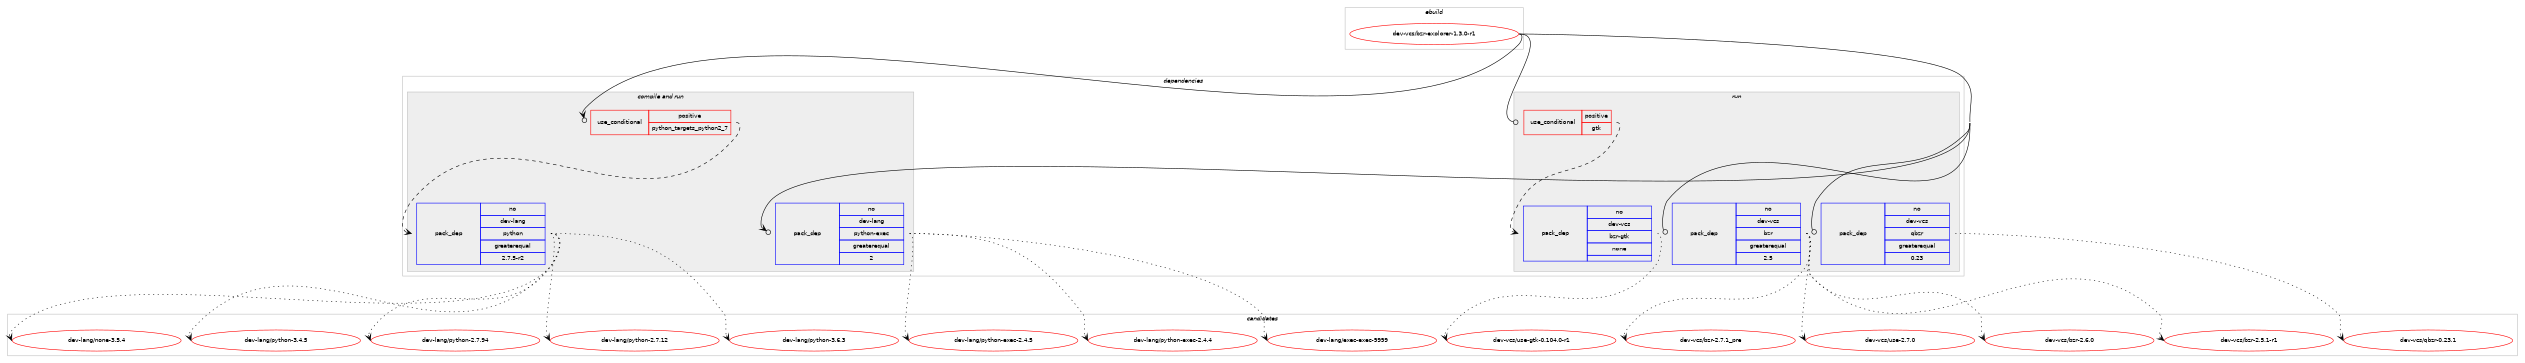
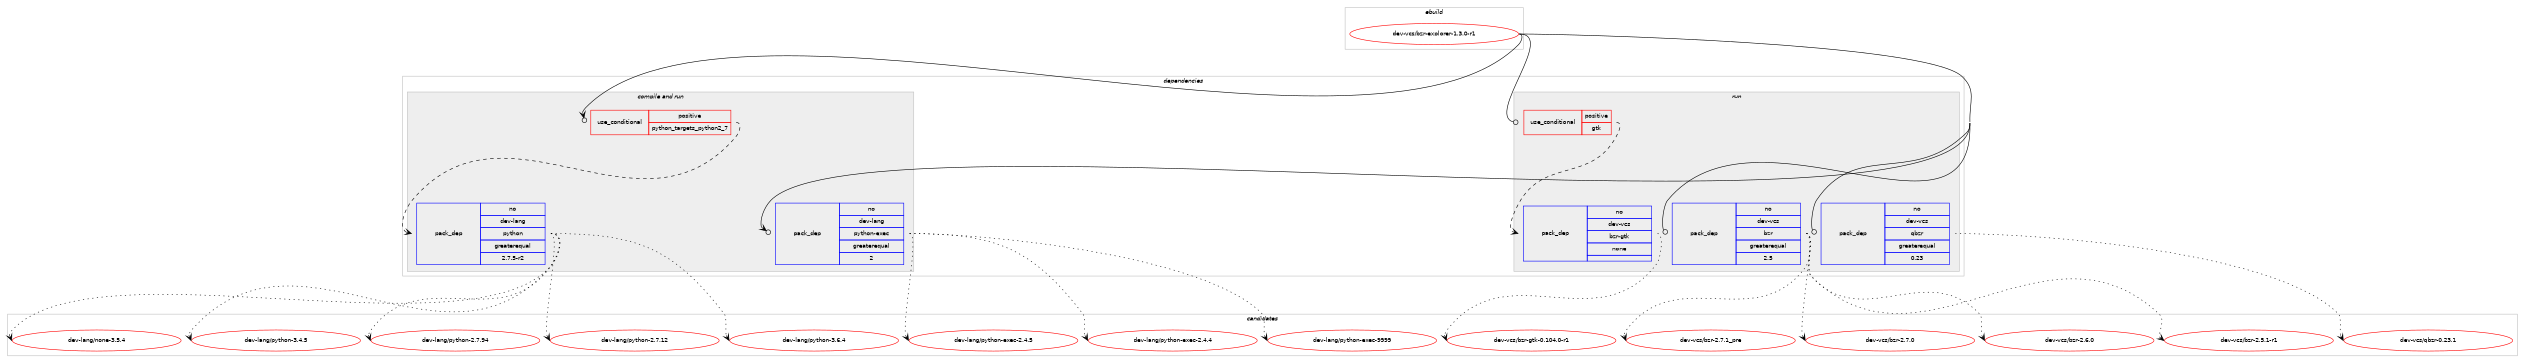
node "dev-lang/python-3.6.3": label "dev-lang/python-3.6.3" -> "dev-lang/python-3.6.4"
node "dev-lang/exec-exec-9999": label "dev-lang/exec-exec-9999" -> "dev-lang/python-exec-9999"
node "dev-vcs/use-gtk-0.104.0-r1": label "dev-vcs/use-gtk-0.104.0-r1" -> "dev-vcs/bzr-gtk-0.104.0-r1"
node "dev-vcs/use-2.7.0": label "dev-vcs/use-2.7.0" -> "dev-vcs/bzr-2.7.0"
